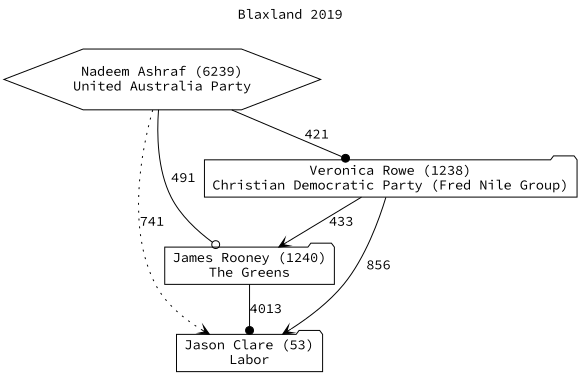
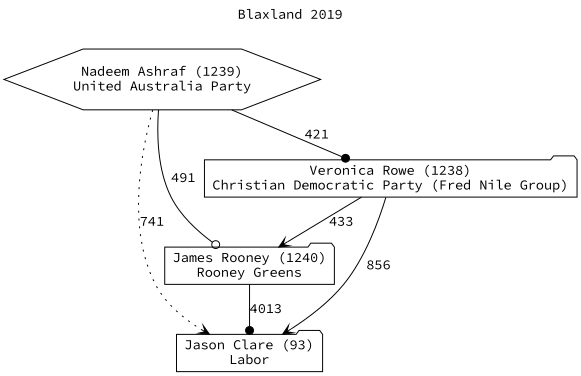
node "Nadeem Ashraf (6239) United Australia Party": label "Nadeem Ashraf (6239) United Australia Party" -> "Nadeem Ashraf (1239) United Australia Party"
node "James Rooney (1240) The Greens": label "James Rooney (1240) The Greens" -> "James Rooney (1240) Rooney Greens"
node "Jason Clare (53) Labor": label "Jason Clare (53) Labor" -> "Jason Clare (93) Labor"
